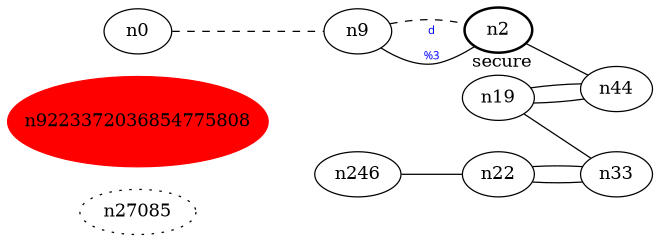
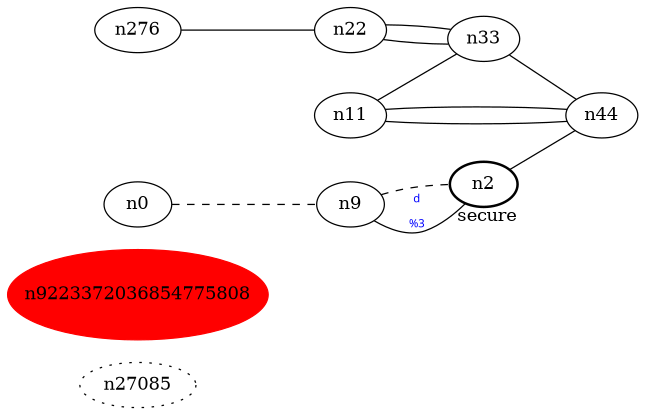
edge "n33" -- "n44": added
node "n19": label "n19" -> "n11"
node "n246": label "n246" -> "n276"
